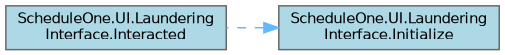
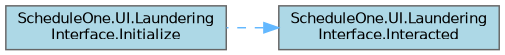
edge "ScheduleOne.UI.Laundering Interface.Interacted" -> "ScheduleOne.UI.Laundering Interface.Initialize": reversed
